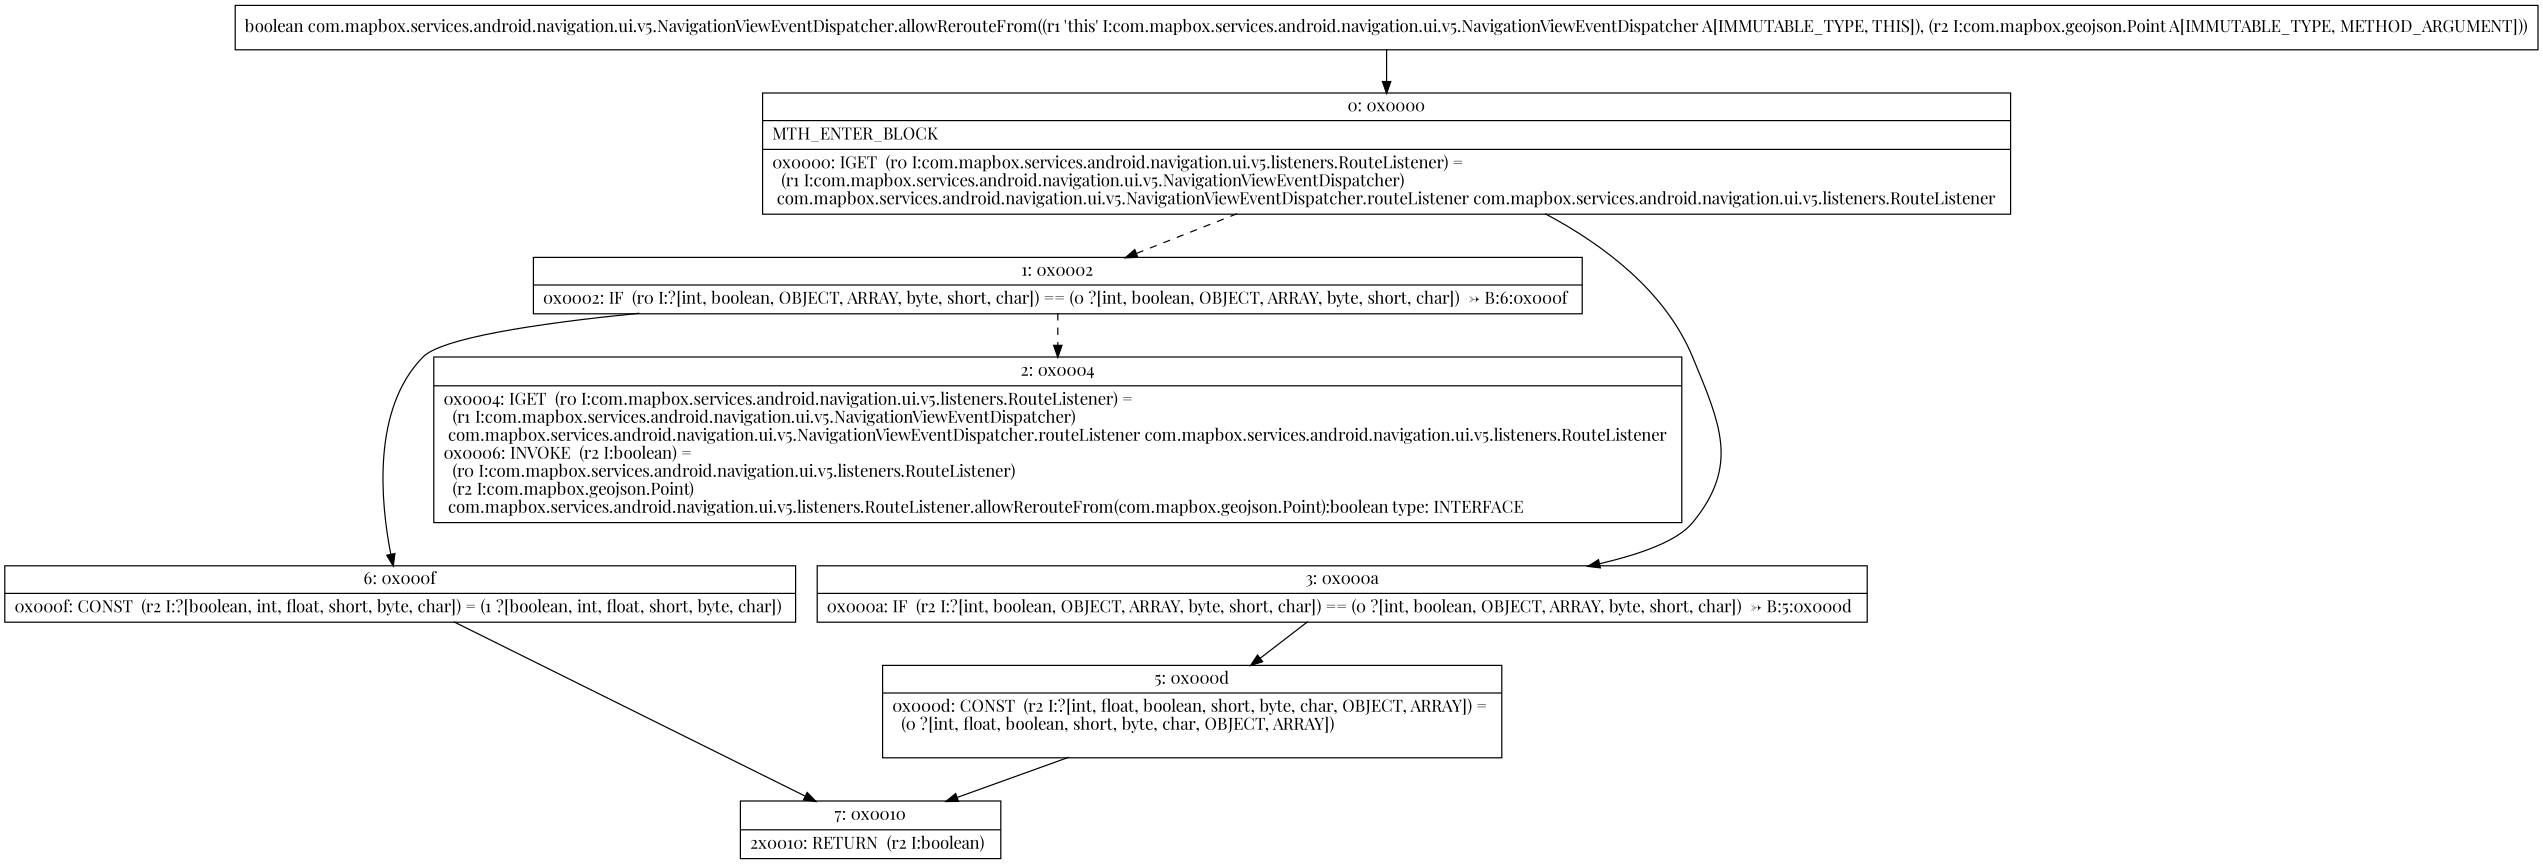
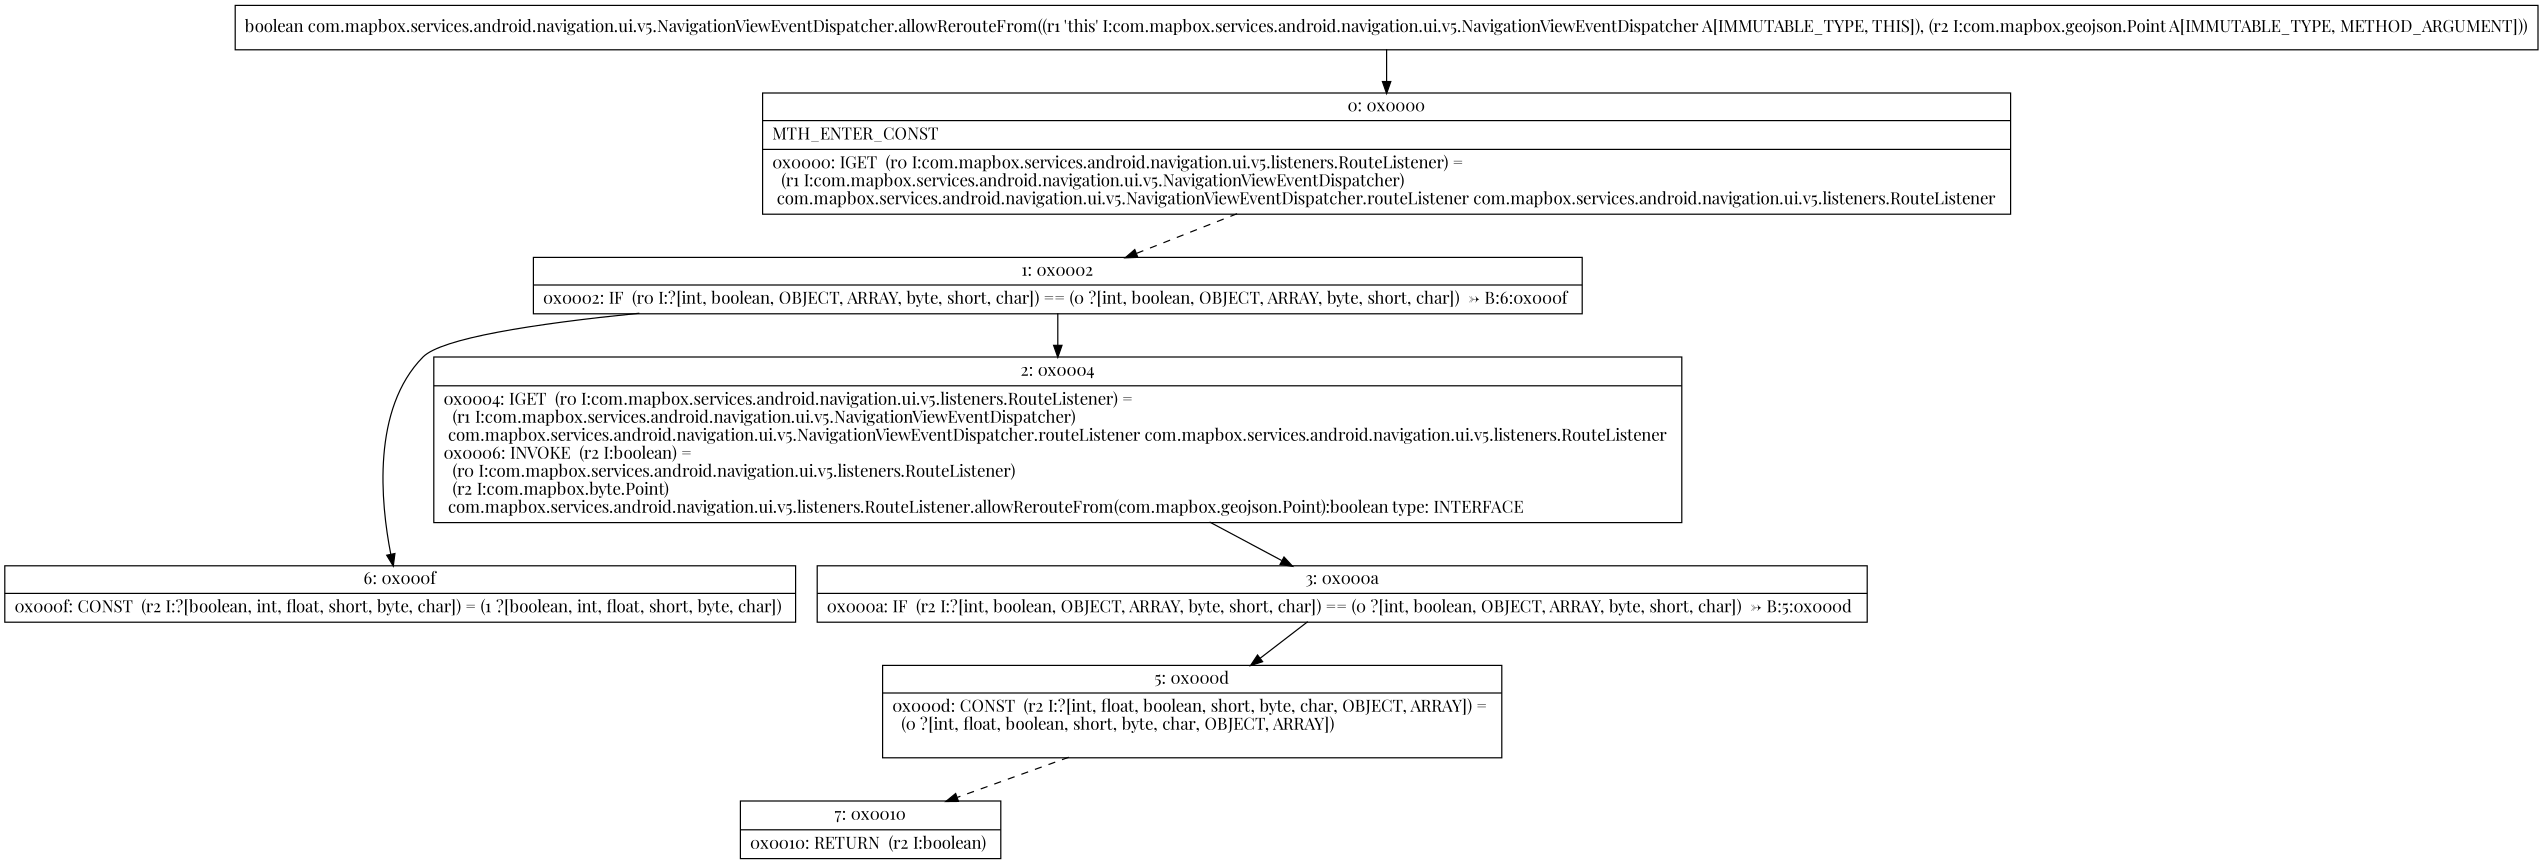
node "0: 0x0000": text "MTH_ENTER_BLOCK" -> "MTH_ENTER_CONST"
edge "1: 0x0002" -> "2: 0x0004": style dashed -> solid
edge "0: 0x0000" -> "3: 0x000a": now "2: 0x0004" -> "3: 0x000a"
node "2: 0x0004": text "(r2 I:com.mapbox.geojson.Point)" -> "(r2 I:com.mapbox.byte.Point)"
edge "6: 0x000f" -> "7: 0x0010": removed
edge "5: 0x000d" -> "7: 0x0010": style solid -> dashed
node "7: 0x0010": text "2x0010: RETURN  (r2 I:boolean)" -> "0x0010: RETURN  (r2 I:boolean)"
